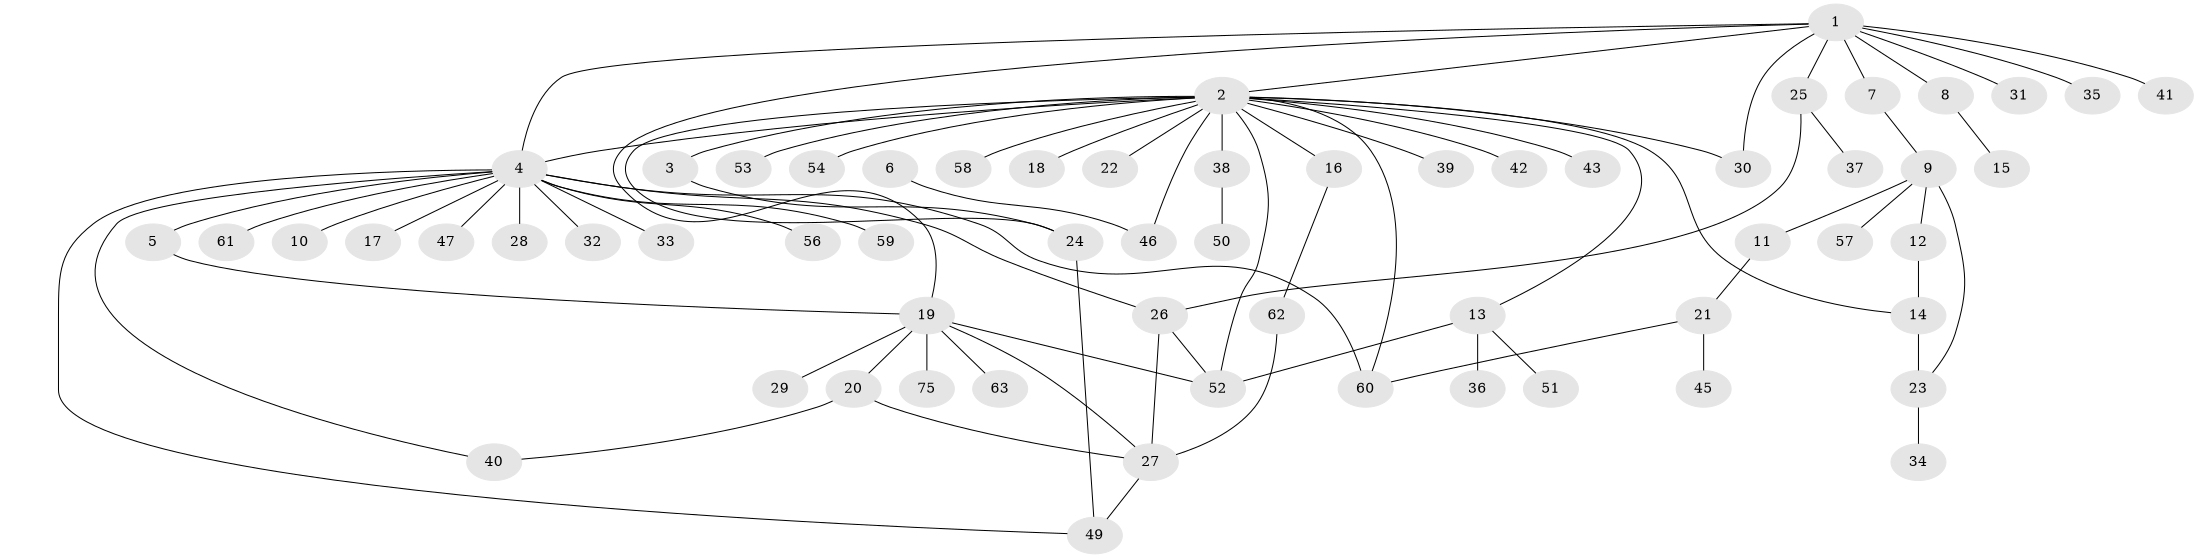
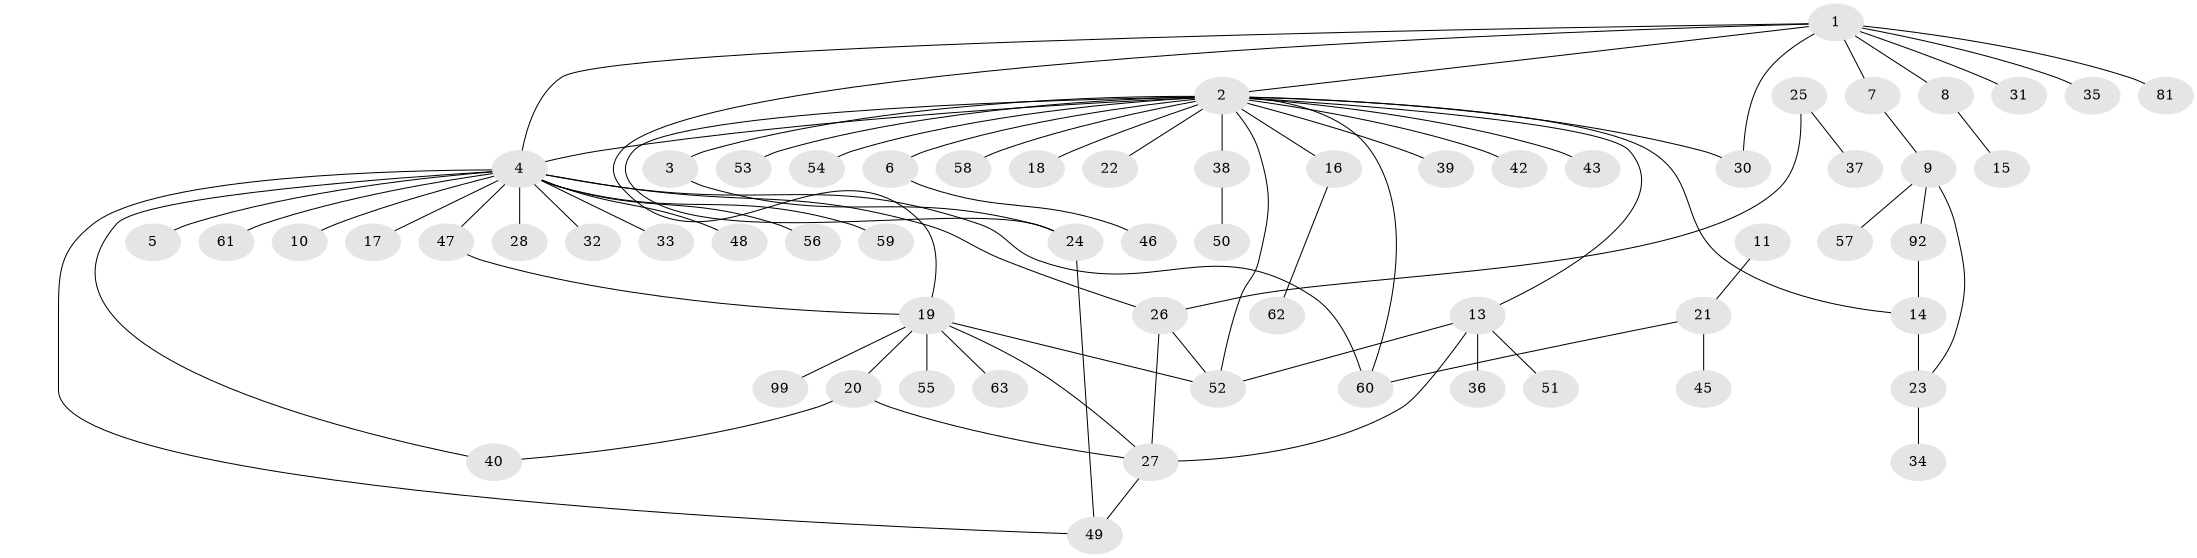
edge "1" -- "25": removed
node "41": label "41" -> "81"
edge "2" -- "46": now "2" -- "6"
edge "9" -- "11": removed
node "48": added
node "12": label "12" -> "92"
edge "5" -- "19": now "47" -- "19"
node "29": label "29" -> "99"
node "75": label "75" -> "55"
edge "62" -- "27": now "13" -- "27"
